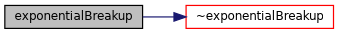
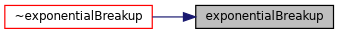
edge "exponentialBreakup" -> "~exponentialBreakup": reversed
